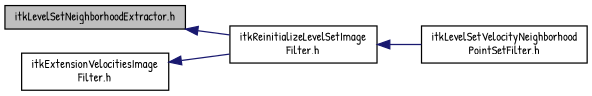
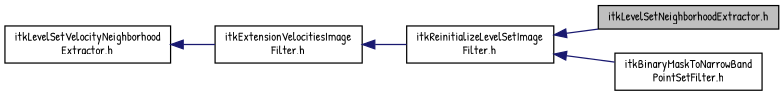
edge "itkReinitializeLevelSetImage Filter.h" -> "itkLevelSetNeighborhoodExtractor.h": reversed
node "itkLevelSetVelocityNeighborhood Extractor.h": added
node "itkLevelSetVelocityNeighborhood PointSetFilter.h": label "itkLevelSetVelocityNeighborhood PointSetFilter.h" -> "itkBinaryMaskToNarrowBand PointSetFilter.h"
